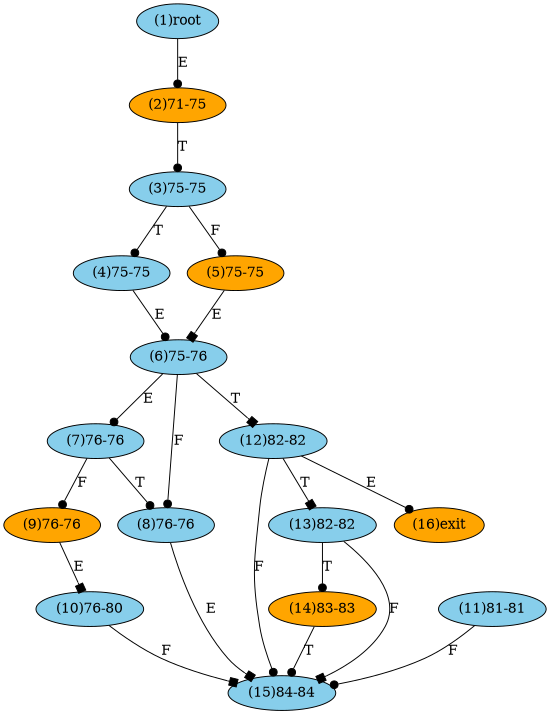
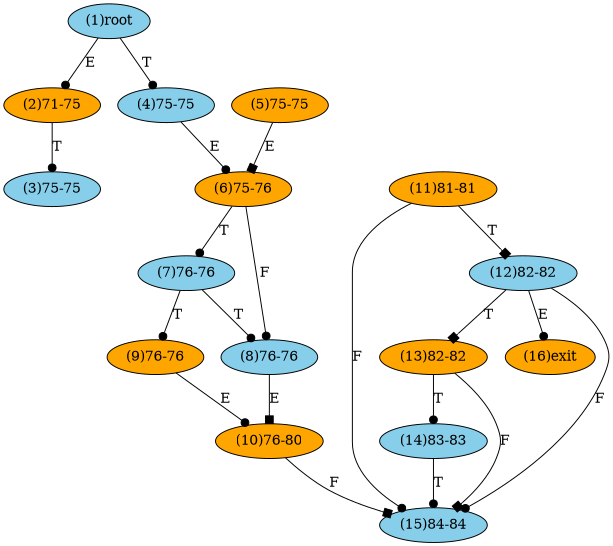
edge "(3)75-75" -> "(4)75-75": now "(1)root" -> "(4)75-75"
edge "(3)75-75" -> "(5)75-75": removed, label "F"
node "(6)75-76": fillcolor skyblue -> orange
edge "(6)75-76" -> "(12)82-82": now "(11)81-81" -> "(12)82-82"
edge "(6)75-76" -> "(7)76-76": label "E" -> "T"
edge "(7)76-76" -> "(9)76-76": label "F" -> "T"
node "(13)82-82": fillcolor skyblue -> orange
edge "(9)76-76" -> "(10)76-80": arrowhead box -> dot
node "(10)76-80": fillcolor skyblue -> orange
node "(14)83-83": fillcolor orange -> skyblue
node "(11)81-81": fillcolor skyblue -> orange
edge "(8)76-76" -> "(15)84-84": now "(8)76-76" -> "(10)76-80"
